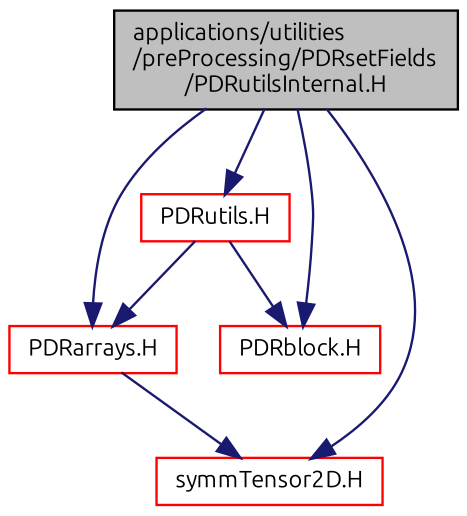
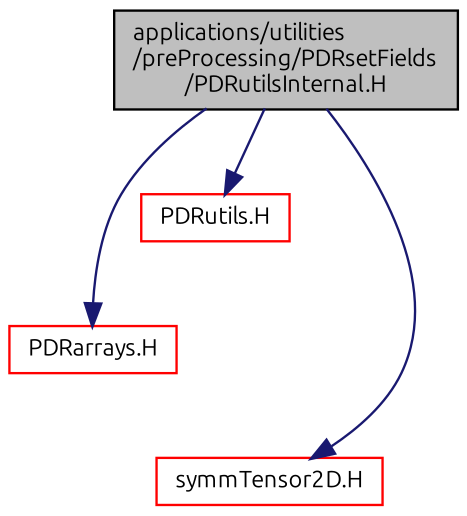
edge "PDRutils.H" -> "PDRarrays.H": removed
node "PDRblock.H": removed
edge "PDRarrays.H" -> "symmTensor2D.H": removed
